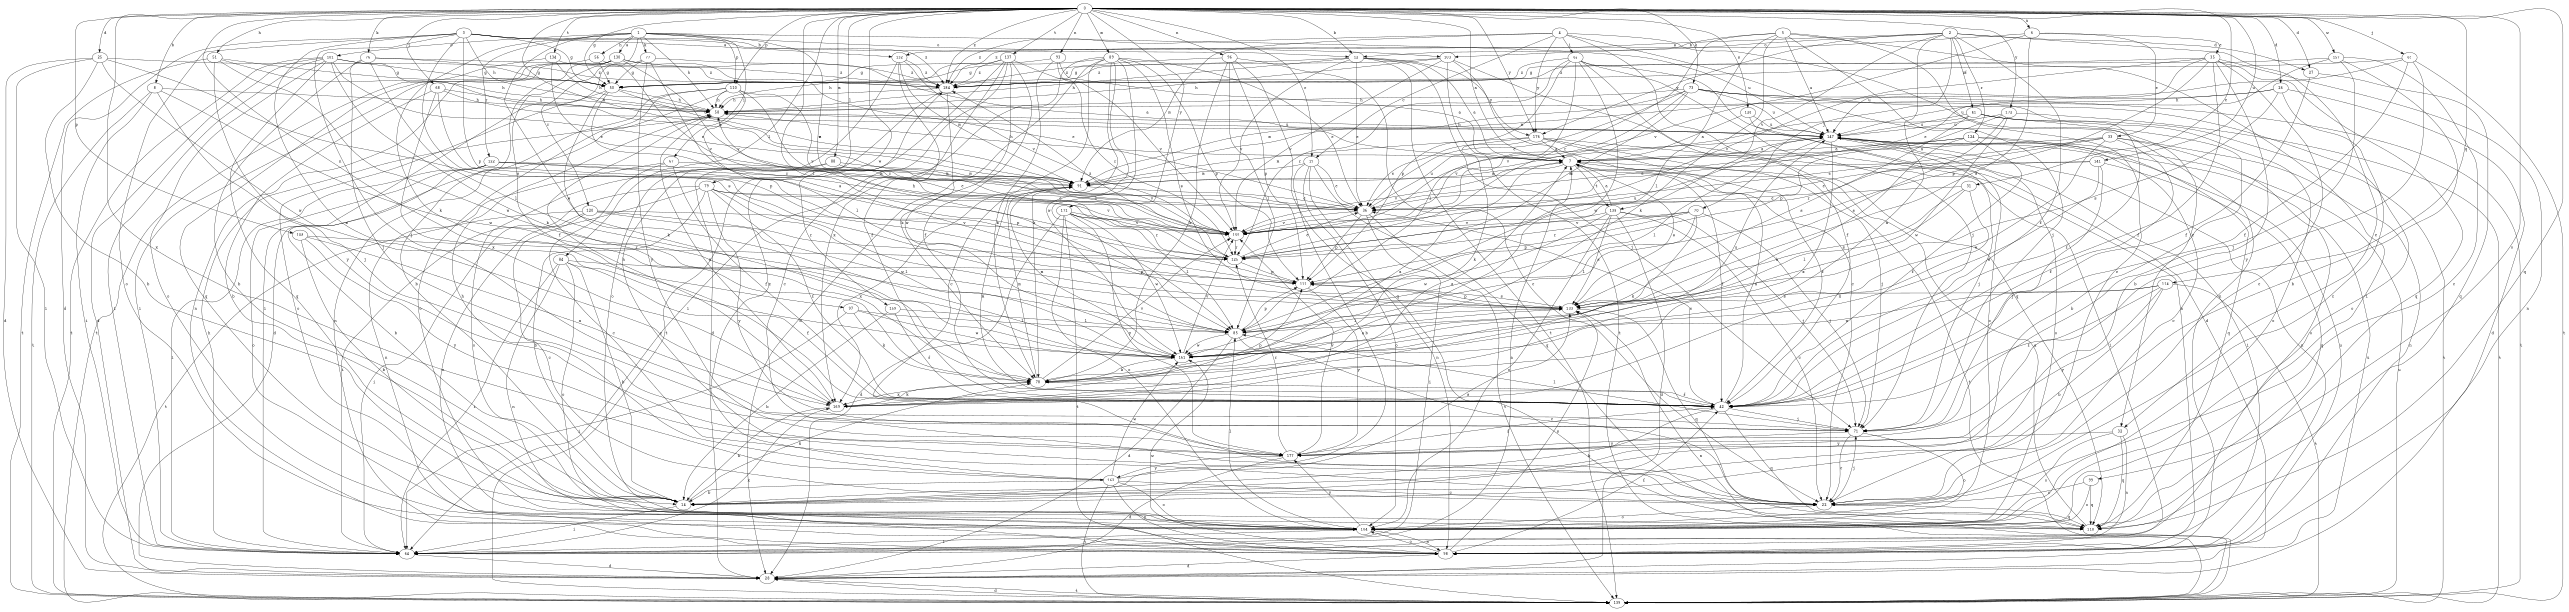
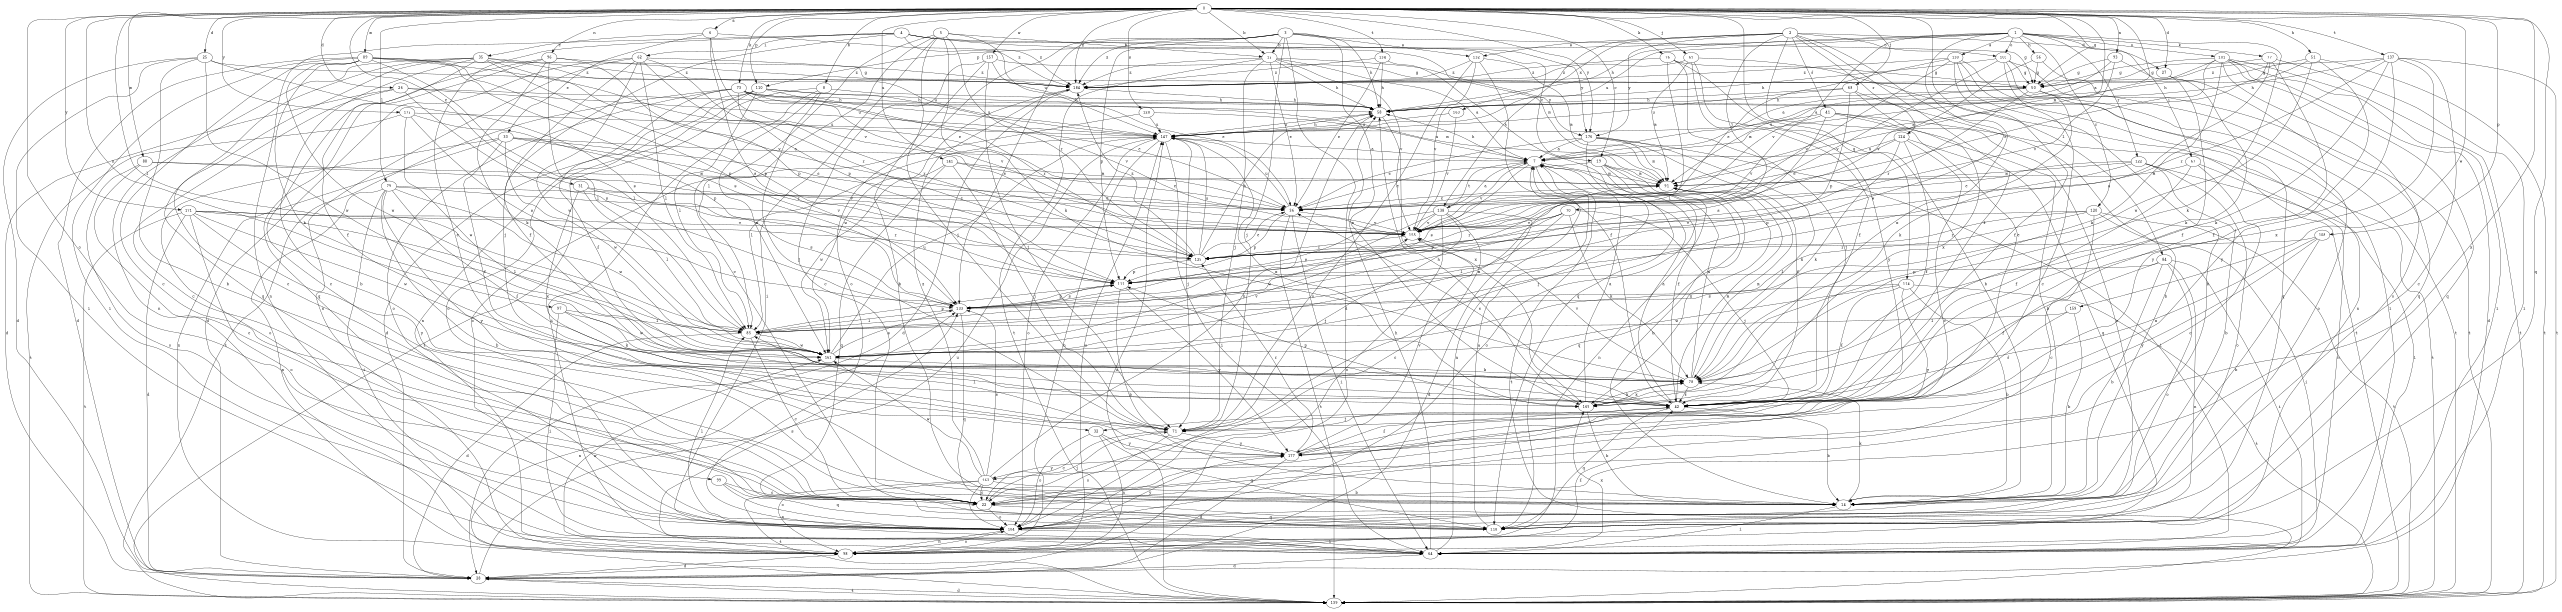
node "163": added
edge "111" -> "14": added, label "b"
